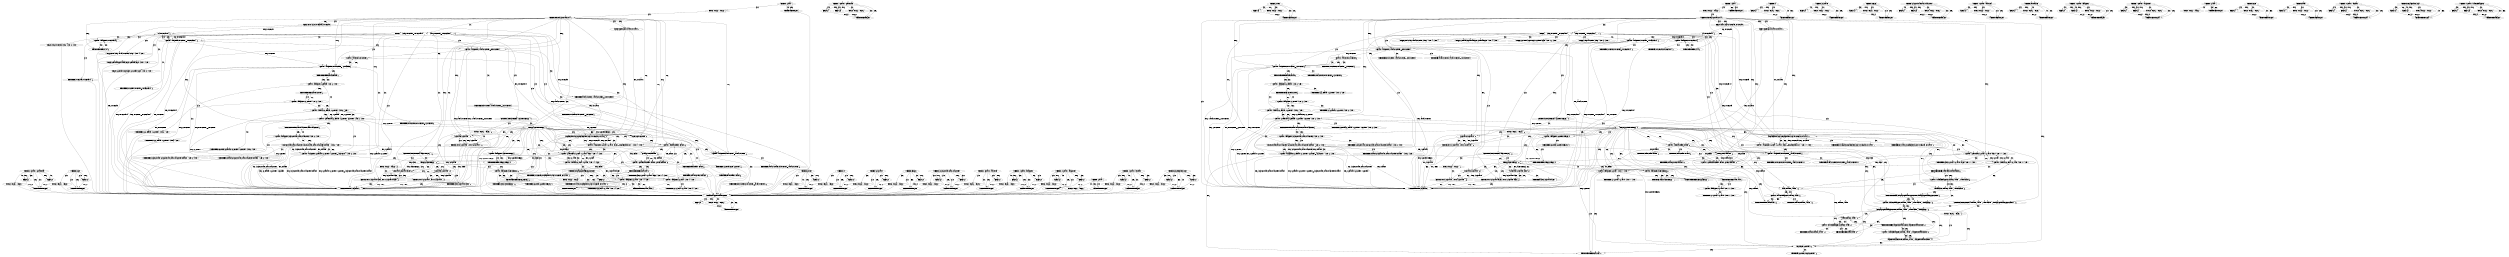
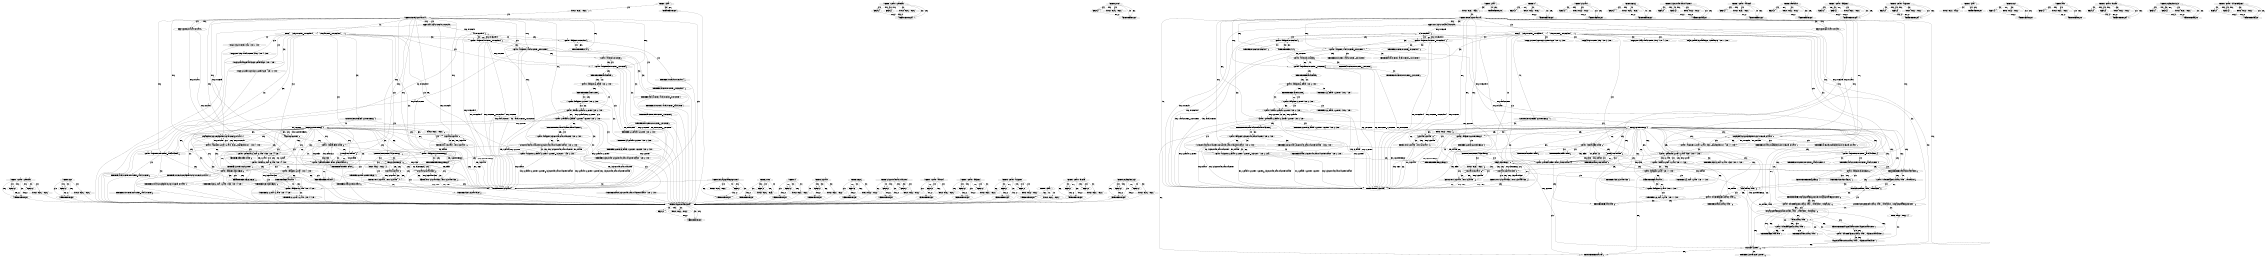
edge "<(<operator>.lessThan,v8::Local<v8::Value)<SUB>14</SUB>>" -> "(METHOD,isDisplayingInitialEmptyDocument)": now "<(<operator>.lessThan,v8::Local<v8::Value)<SUB>14</SUB>>" -> "<(<operator>.fieldAccess,v8::Local)<SUB>14</SUB>>"
edge "(stateMachine,m_frame->loader()->stateMachine())" -> "<(<operator>.lessThan,v8::Local<v8::Value)<SUB>17</SUB>>": now "<(<operator>.fieldAccess,v8::Value)<SUB>17</SUB>>" -> "<(<operator>.lessThan,v8::Local<v8::Value)<SUB>17</SUB>>"
